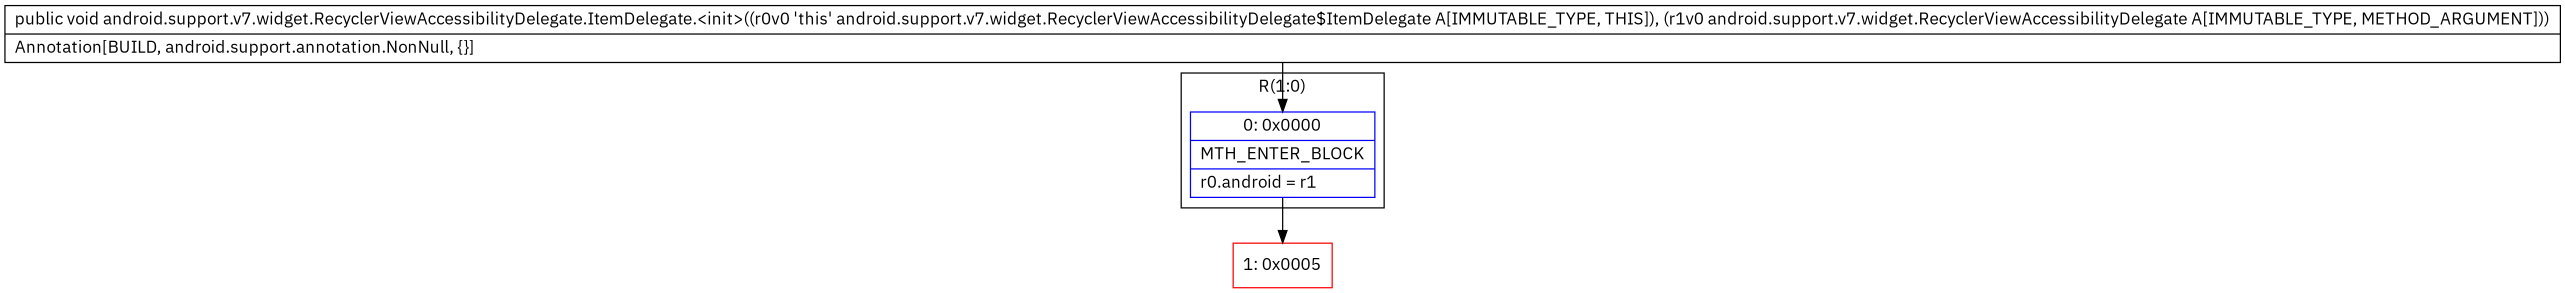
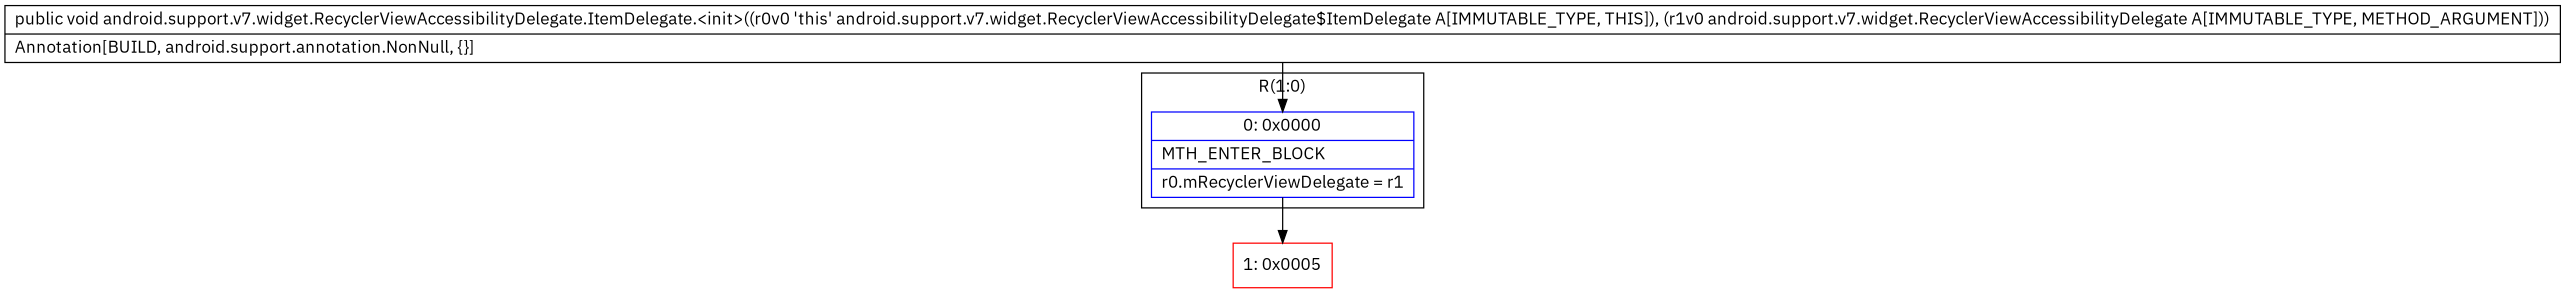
node "0: 0x0000": text "r0.android = r1" -> "r0.mRecyclerViewDelegate = r1"
